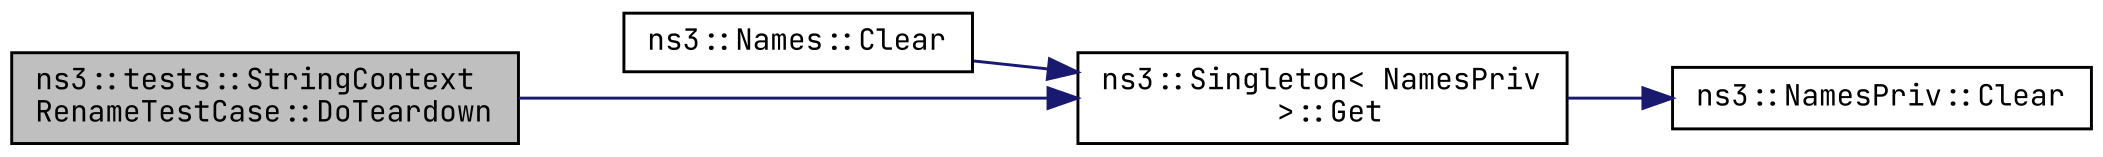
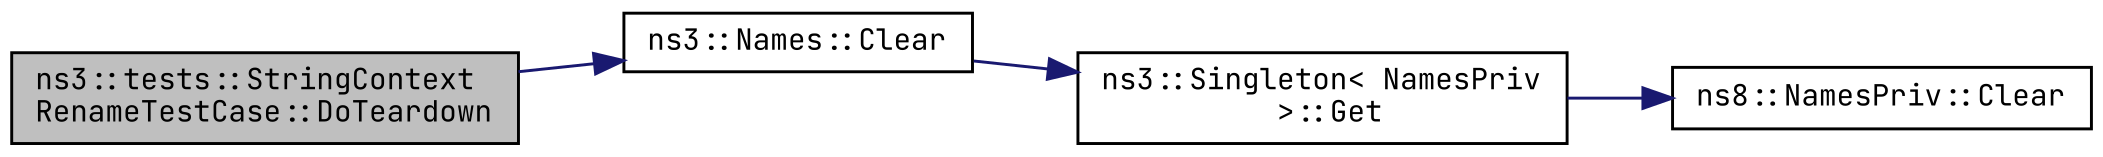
edge "ns3::tests::StringContext RenameTestCase::DoTeardown" -> "ns3::Singleton< NamesPriv >::Get": now "ns3::tests::StringContext RenameTestCase::DoTeardown" -> "ns3::Names::Clear"
node "ns3::NamesPriv::Clear": label "ns3::NamesPriv::Clear" -> "ns8::NamesPriv::Clear"
